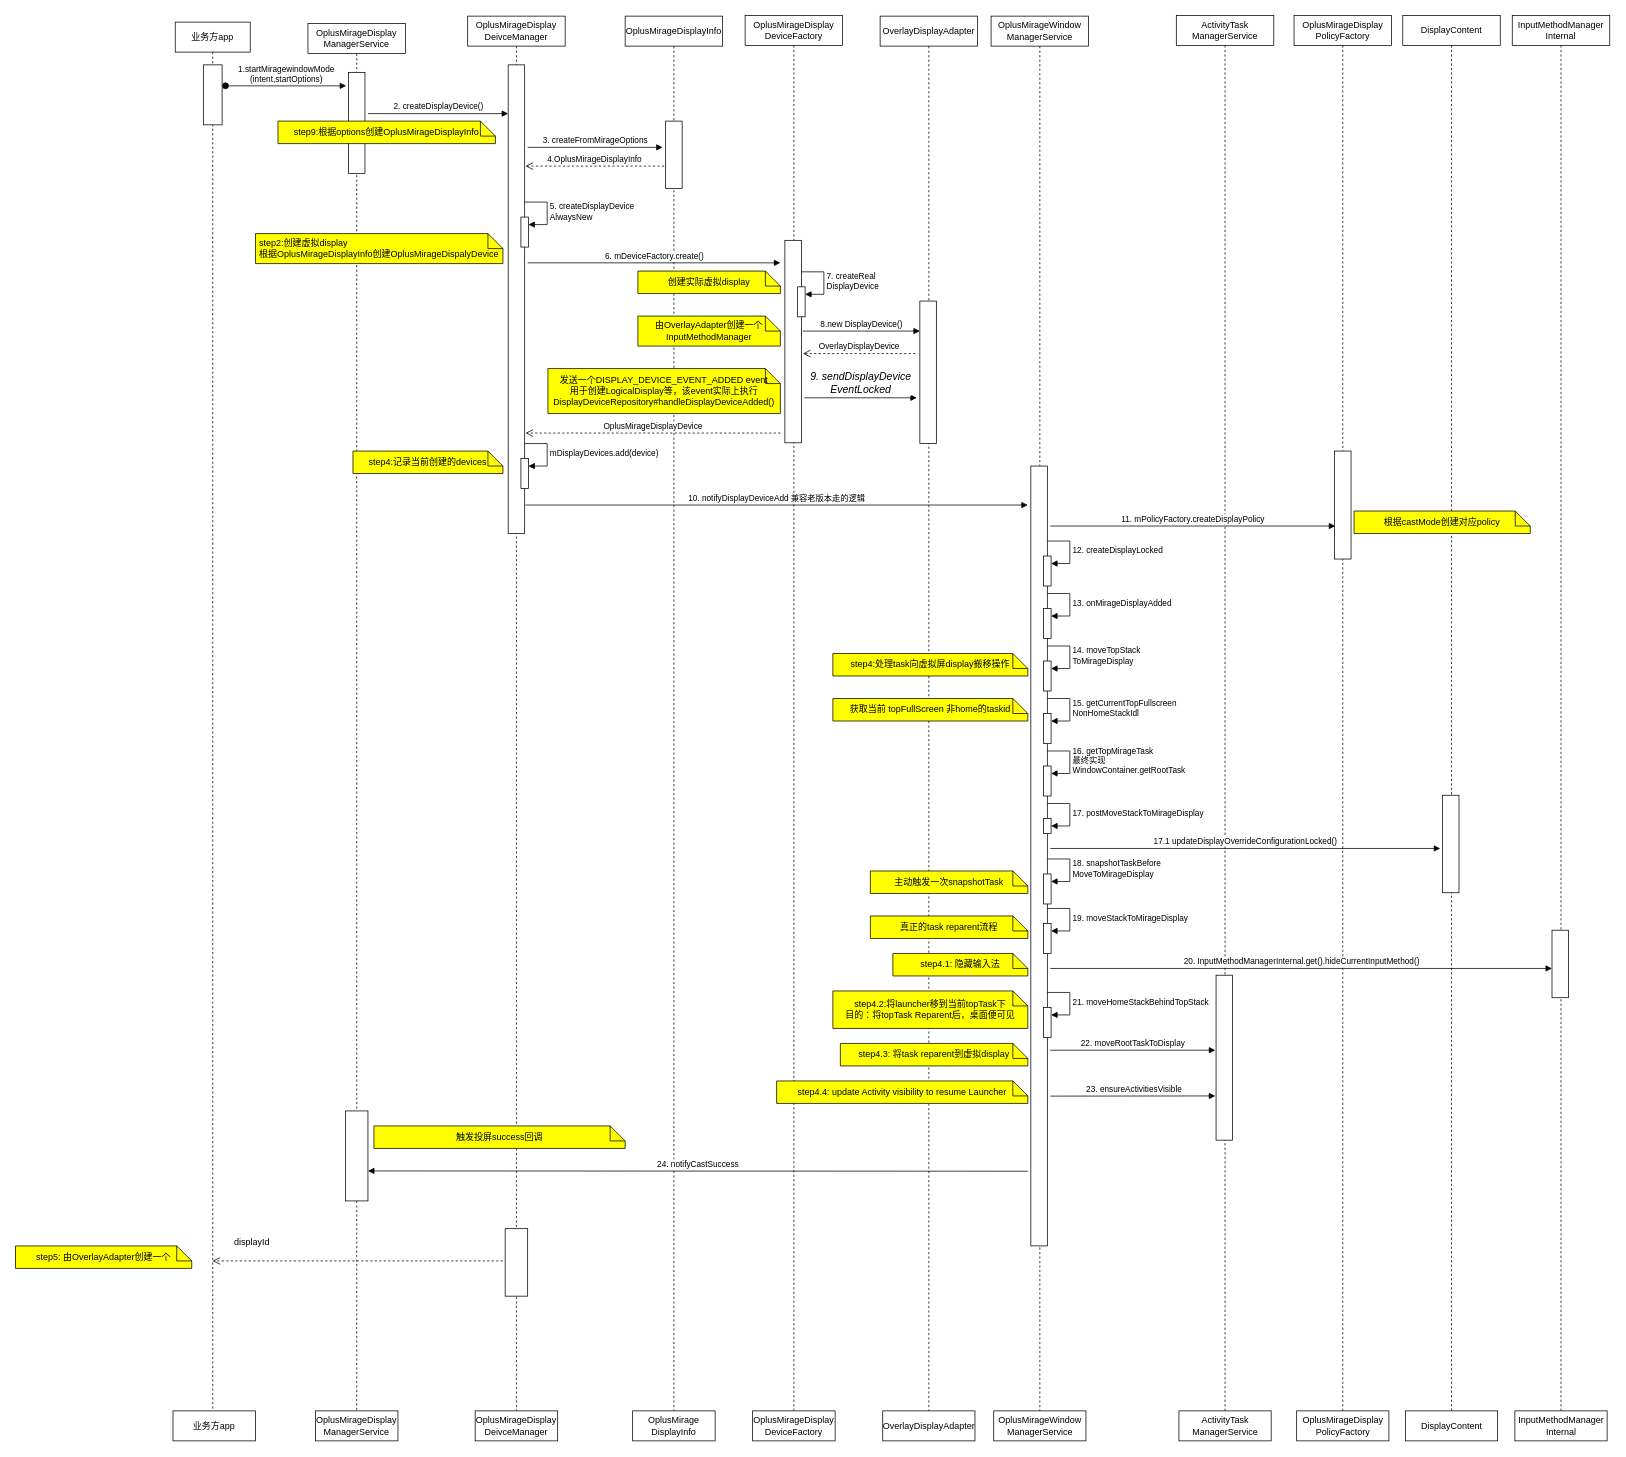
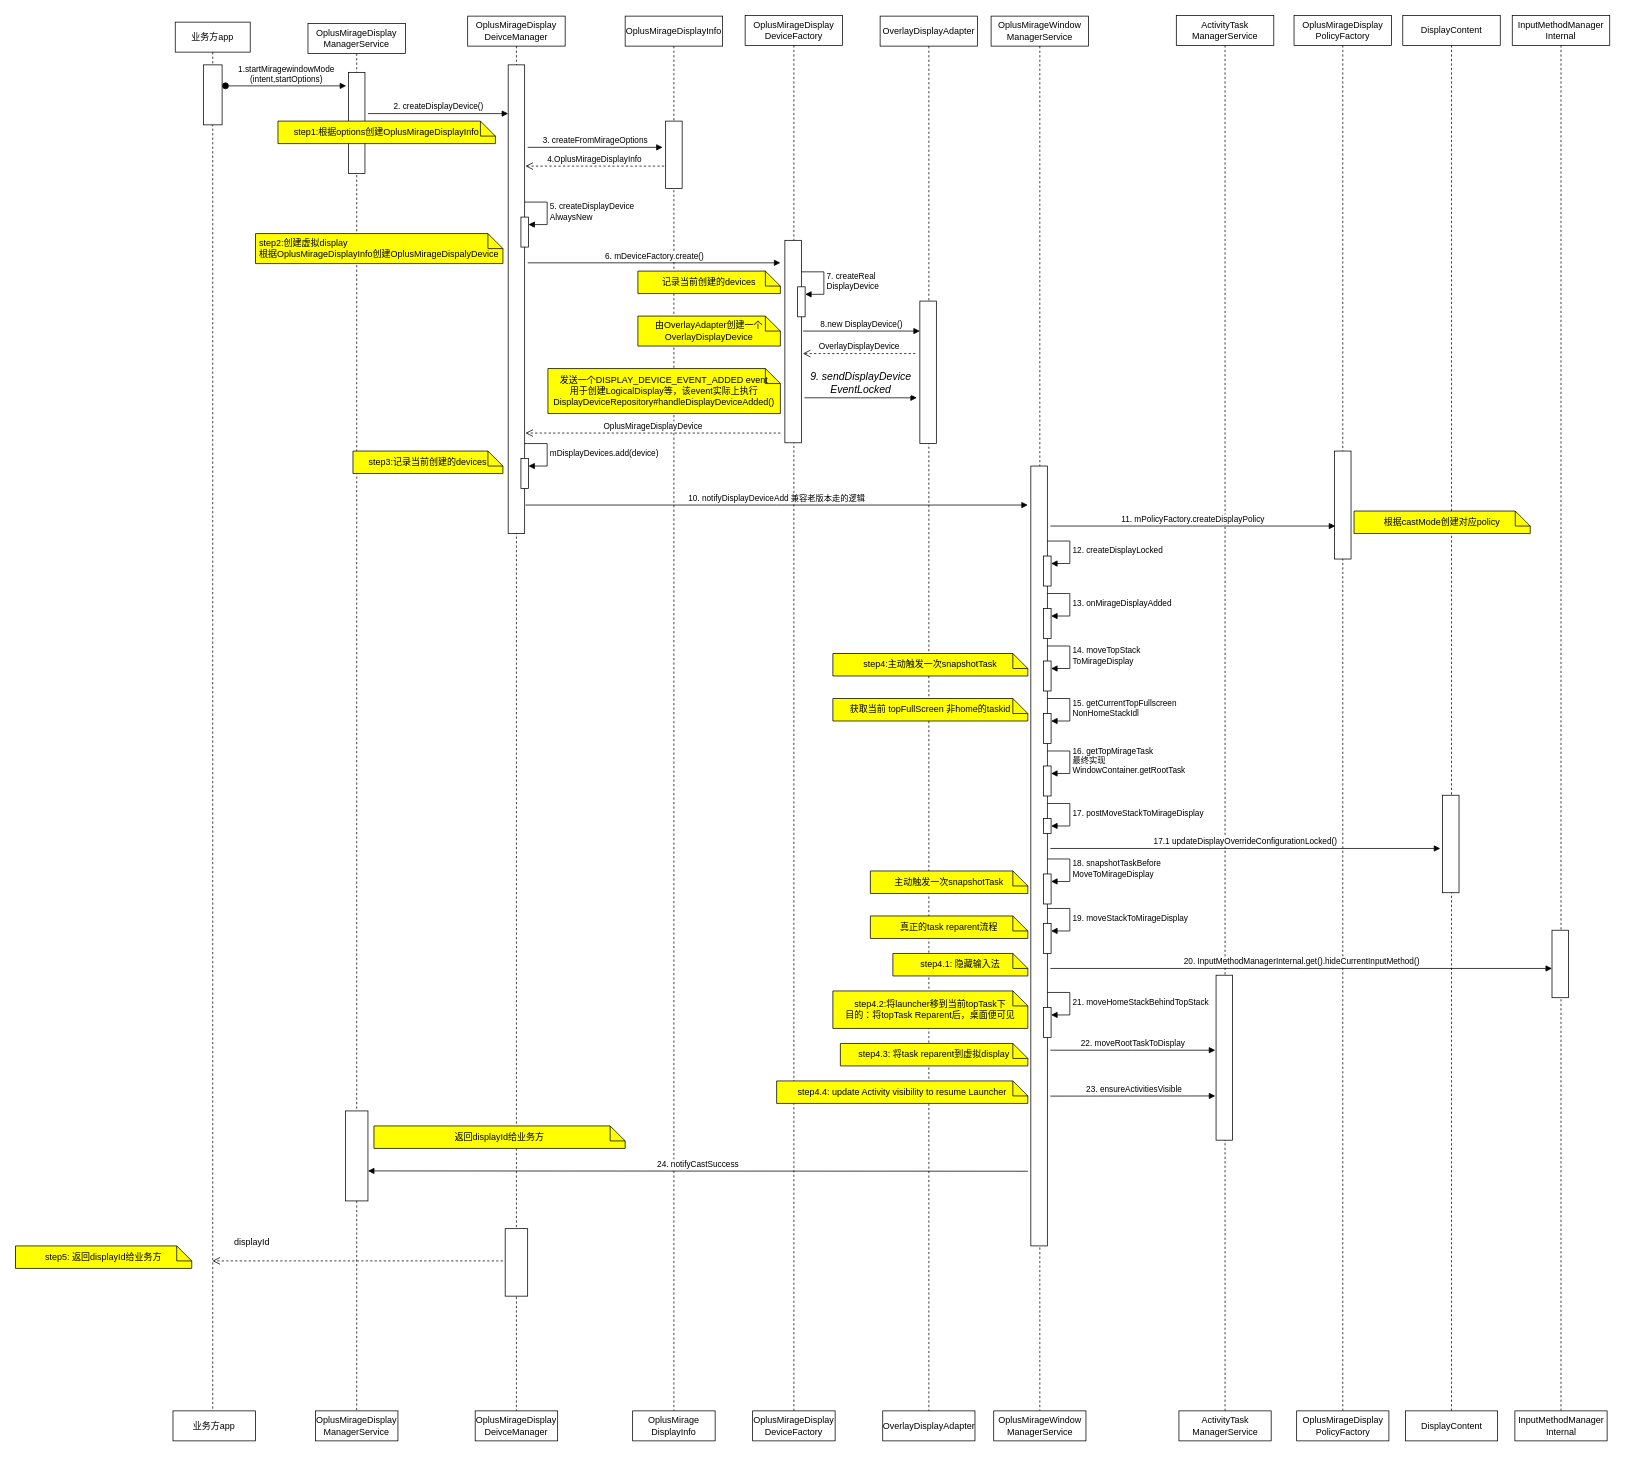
node "step9:根据options创建OplusMirageDisplayInfo": label "step9:根据options创建OplusMirageDisplayInfo" -> "step1:根据options创建OplusMirageDisplayInfo"
node "创建实际虚拟display": label "创建实际虚拟display" -> "记录当前创建的devices"
node "由OverlayAdapter创建一个 InputMethodManager": label "由OverlayAdapter创建一个 InputMethodManager" -> "由OverlayAdapter创建一个 OverlayDisplayDevice"
node "step4:记录当前创建的devices": label "step4:记录当前创建的devices" -> "step3:记录当前创建的devices"
node "step4:处理task向虚拟屏display搬移操作": label "step4:处理task向虚拟屏display搬移操作" -> "step4:主动触发一次snapshotTask"
node "触发投屏success回调": label "触发投屏success回调" -> "返回displayId给业务方"
node "step5: 由OverlayAdapter创建一个": label "step5: 由OverlayAdapter创建一个" -> "step5: 返回displayId给业务方"
